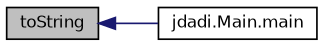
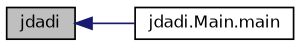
node "toString": label "toString" -> "jdadi"
